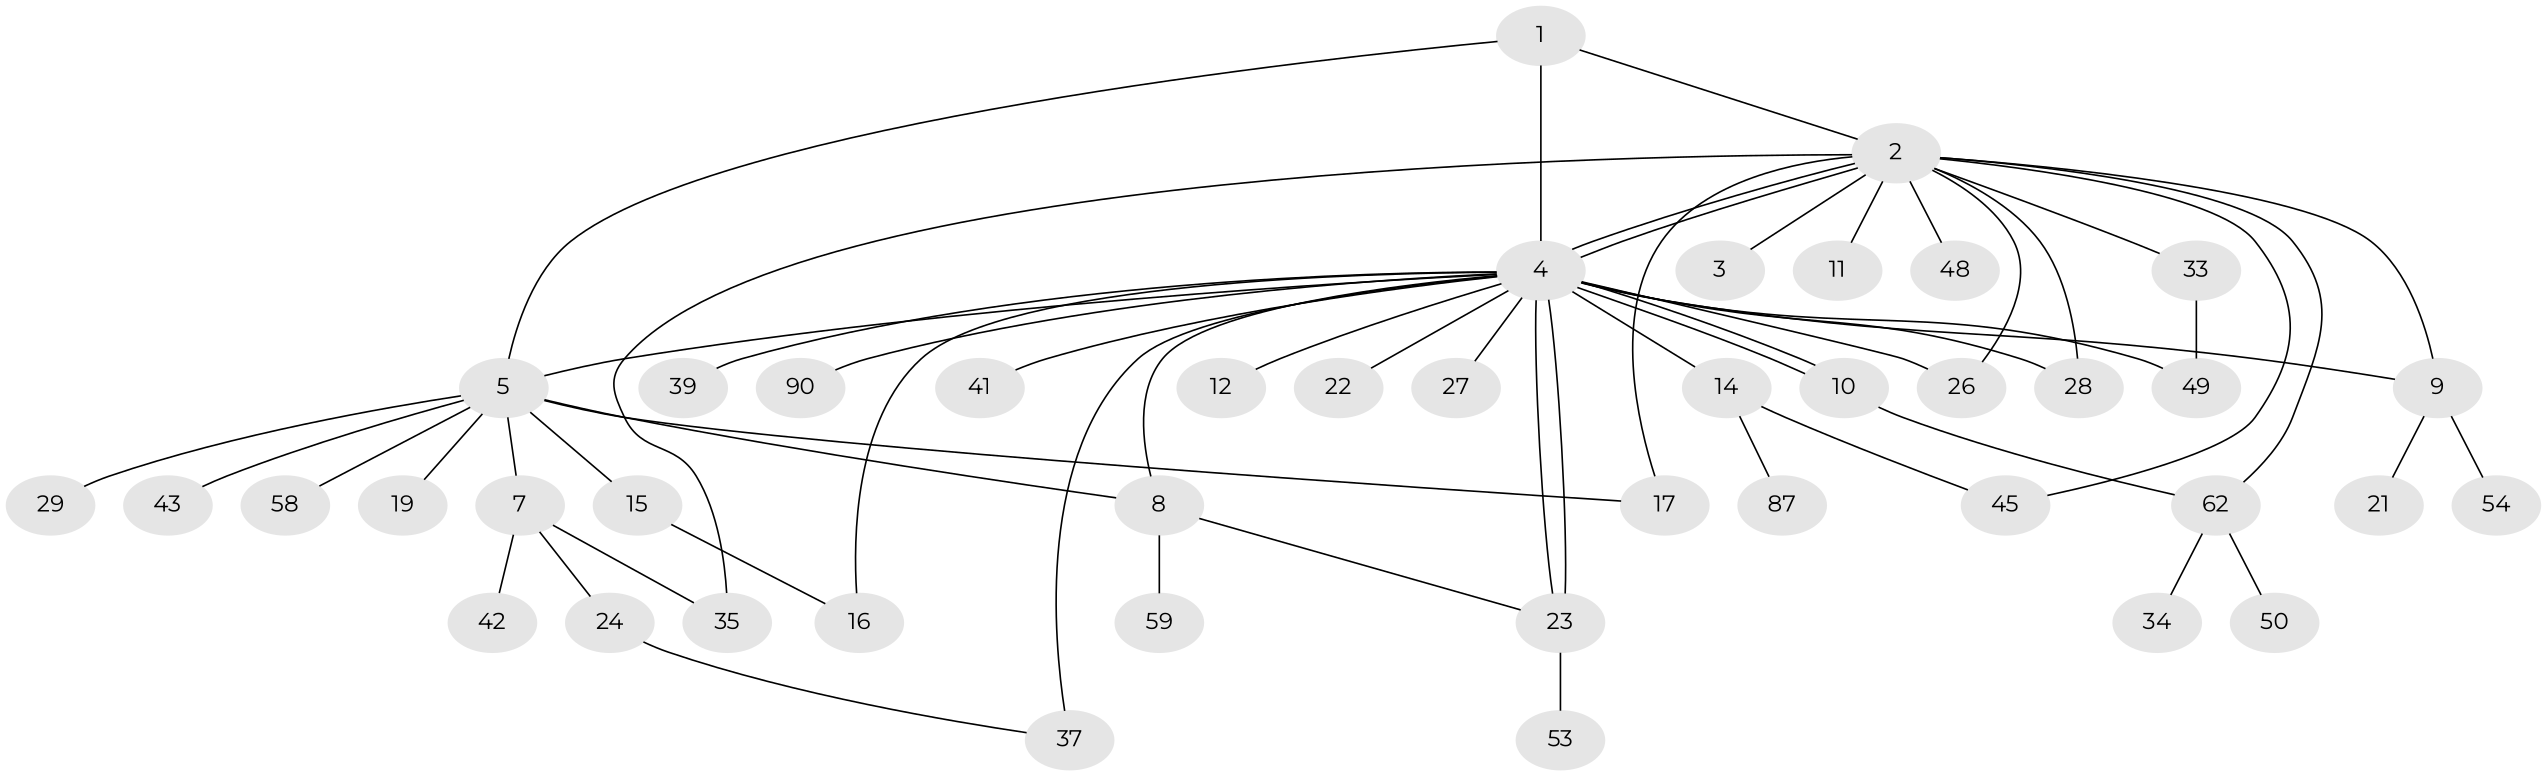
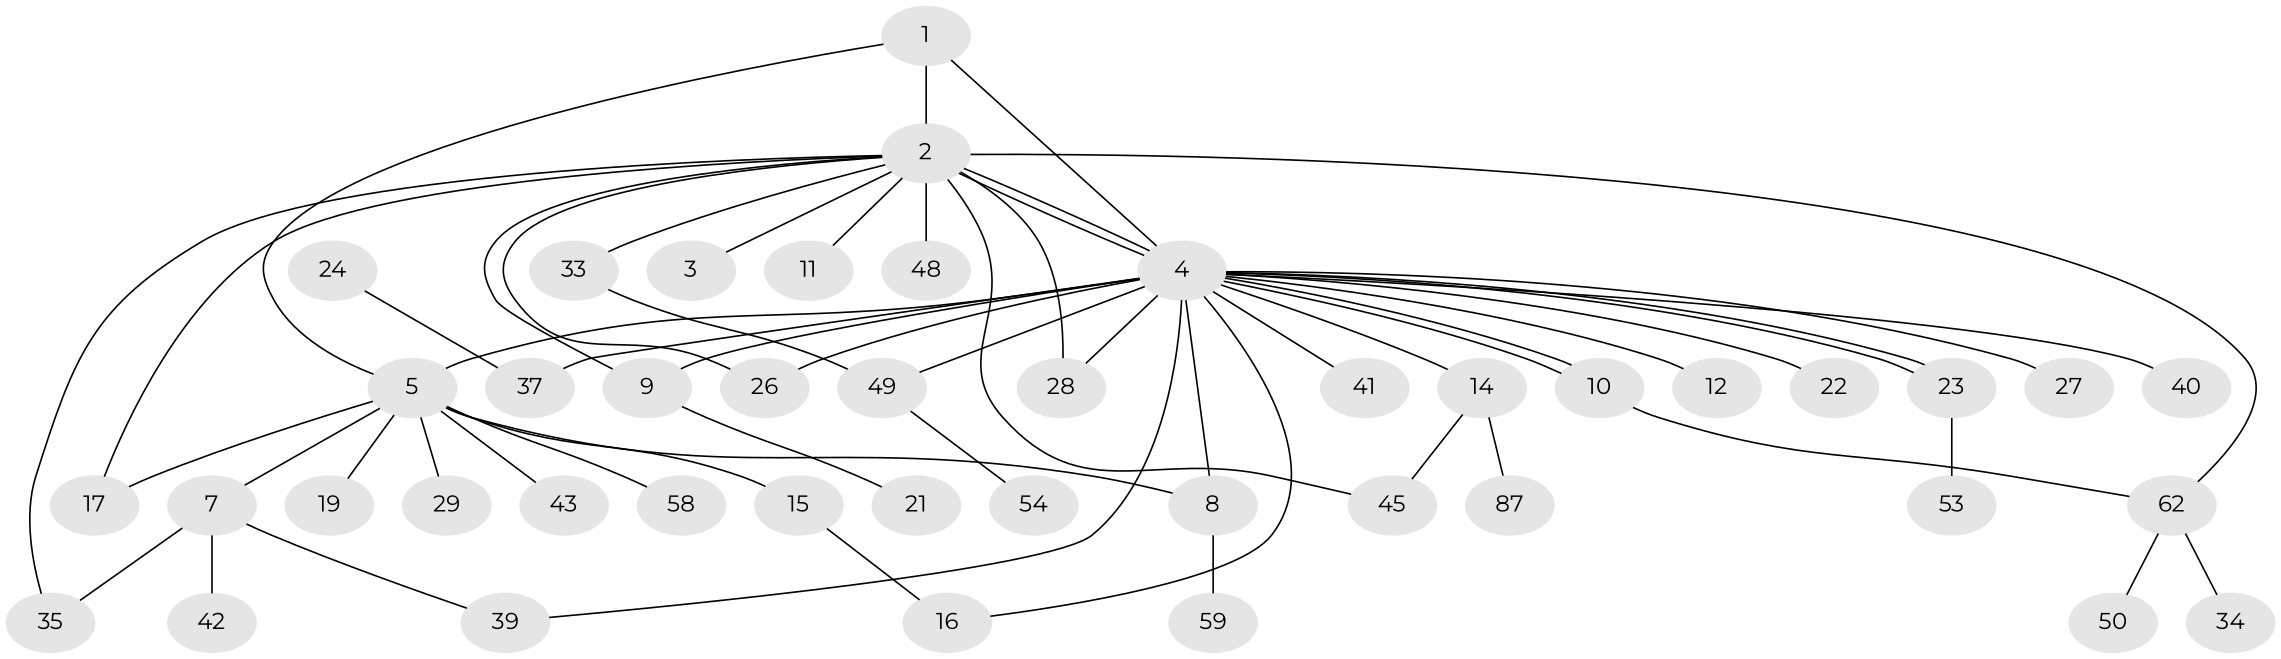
node "90": label "90" -> "40"
edge "9" -- "54": now "49" -- "54"
edge "7" -- "24": now "7" -- "39"
edge "8" -- "23": removed
